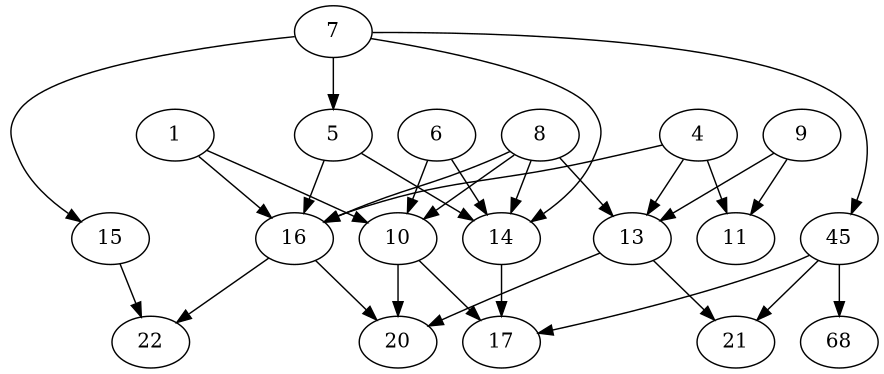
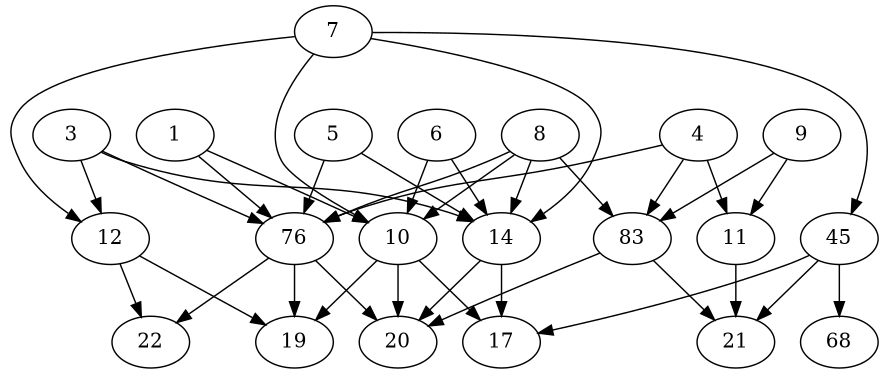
edge "7" -> "5": now "7" -> "10"
node "3": added
node "15": label "15" -> "12"
node "16": label "16" -> "76"
node "13": label "13" -> "83"
edge "14" -> "20": added
edge "11" -> "21": added
node "19": added
